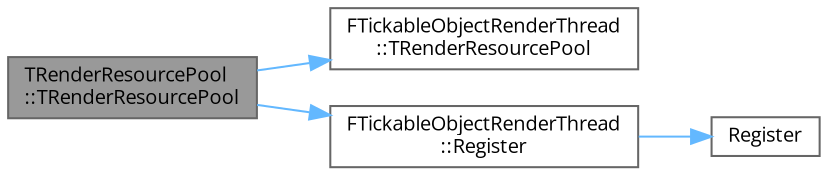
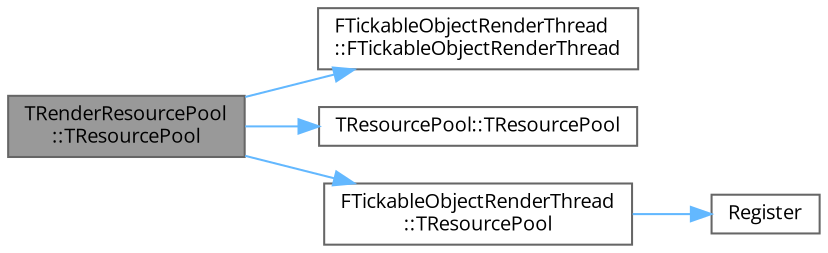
node "FTickableObjectRenderThread ::TRenderResourcePool": label "FTickableObjectRenderThread ::TRenderResourcePool" -> "FTickableObjectRenderThread ::FTickableObjectRenderThread"
node "TRenderResourcePool ::TRenderResourcePool": label "TRenderResourcePool ::TRenderResourcePool" -> "TRenderResourcePool ::TResourcePool"
node "TResourcePool::TResourcePool": added
node "FTickableObjectRenderThread ::Register": label "FTickableObjectRenderThread ::Register" -> "FTickableObjectRenderThread ::TResourcePool"
